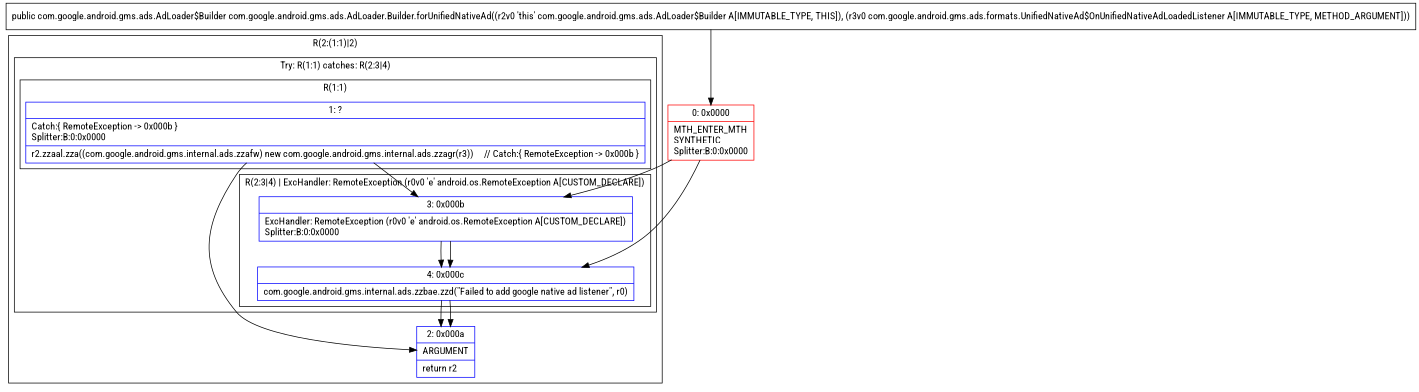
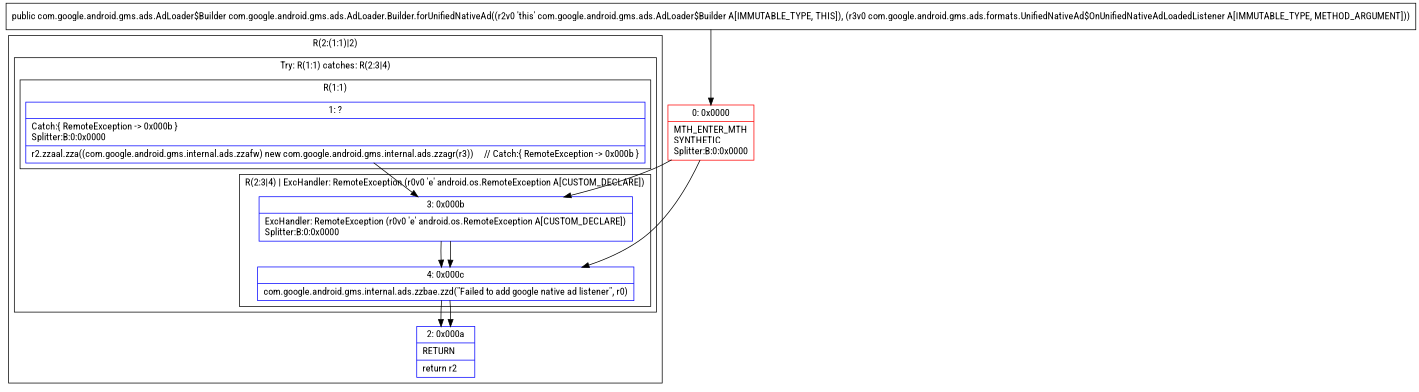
edge "1: ?" -> "2: 0x000a": removed
node "2: 0x000a": text "ARGUMENT" -> "RETURN"
